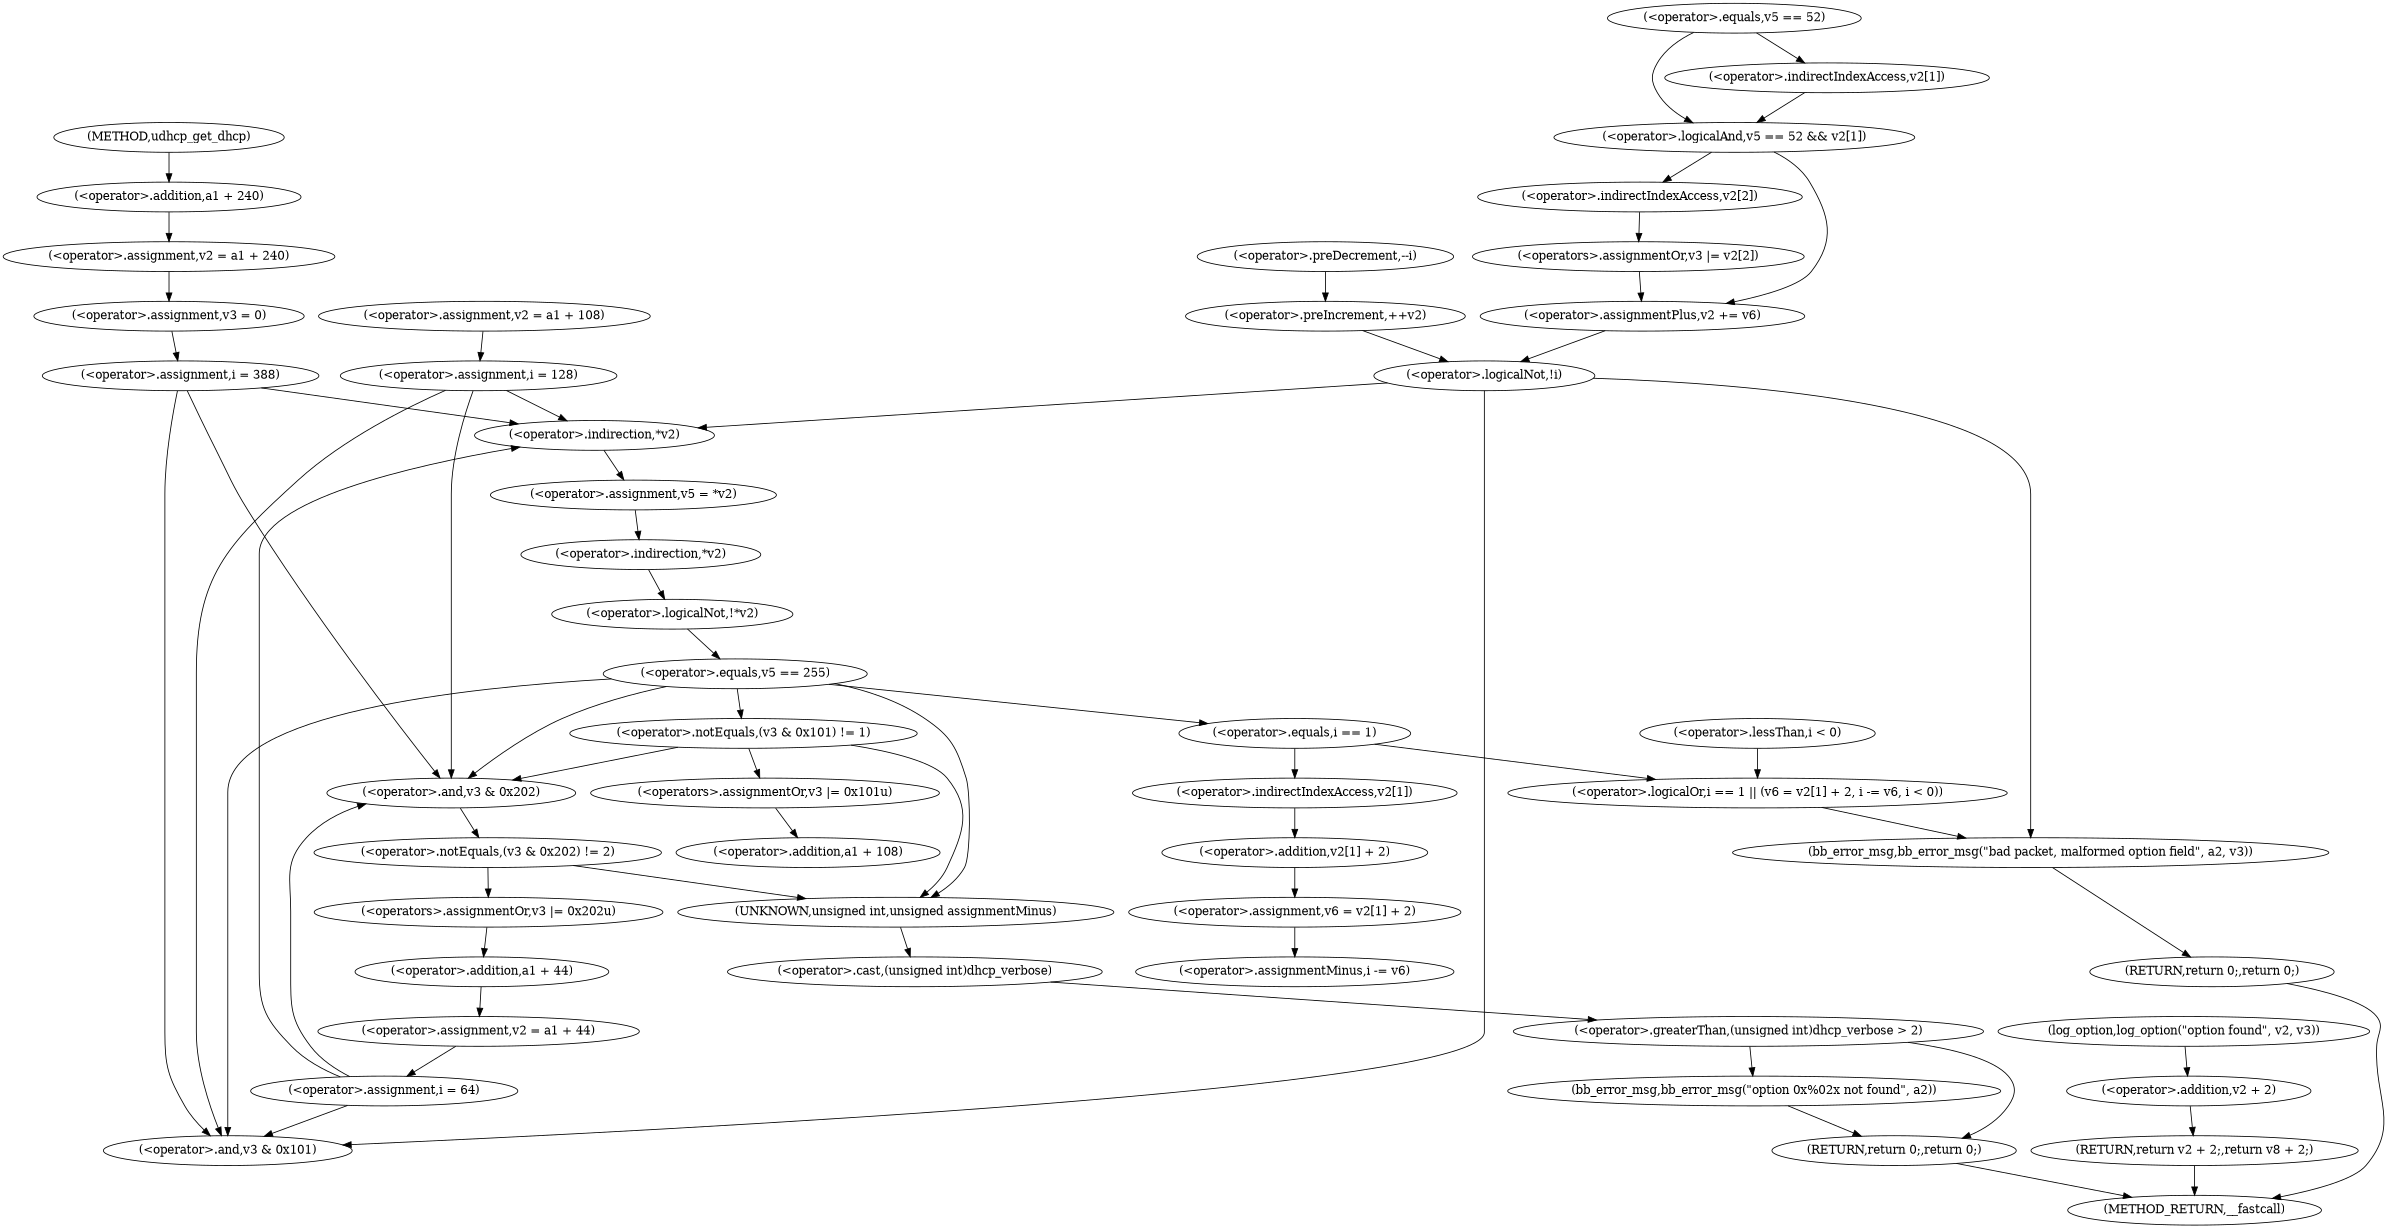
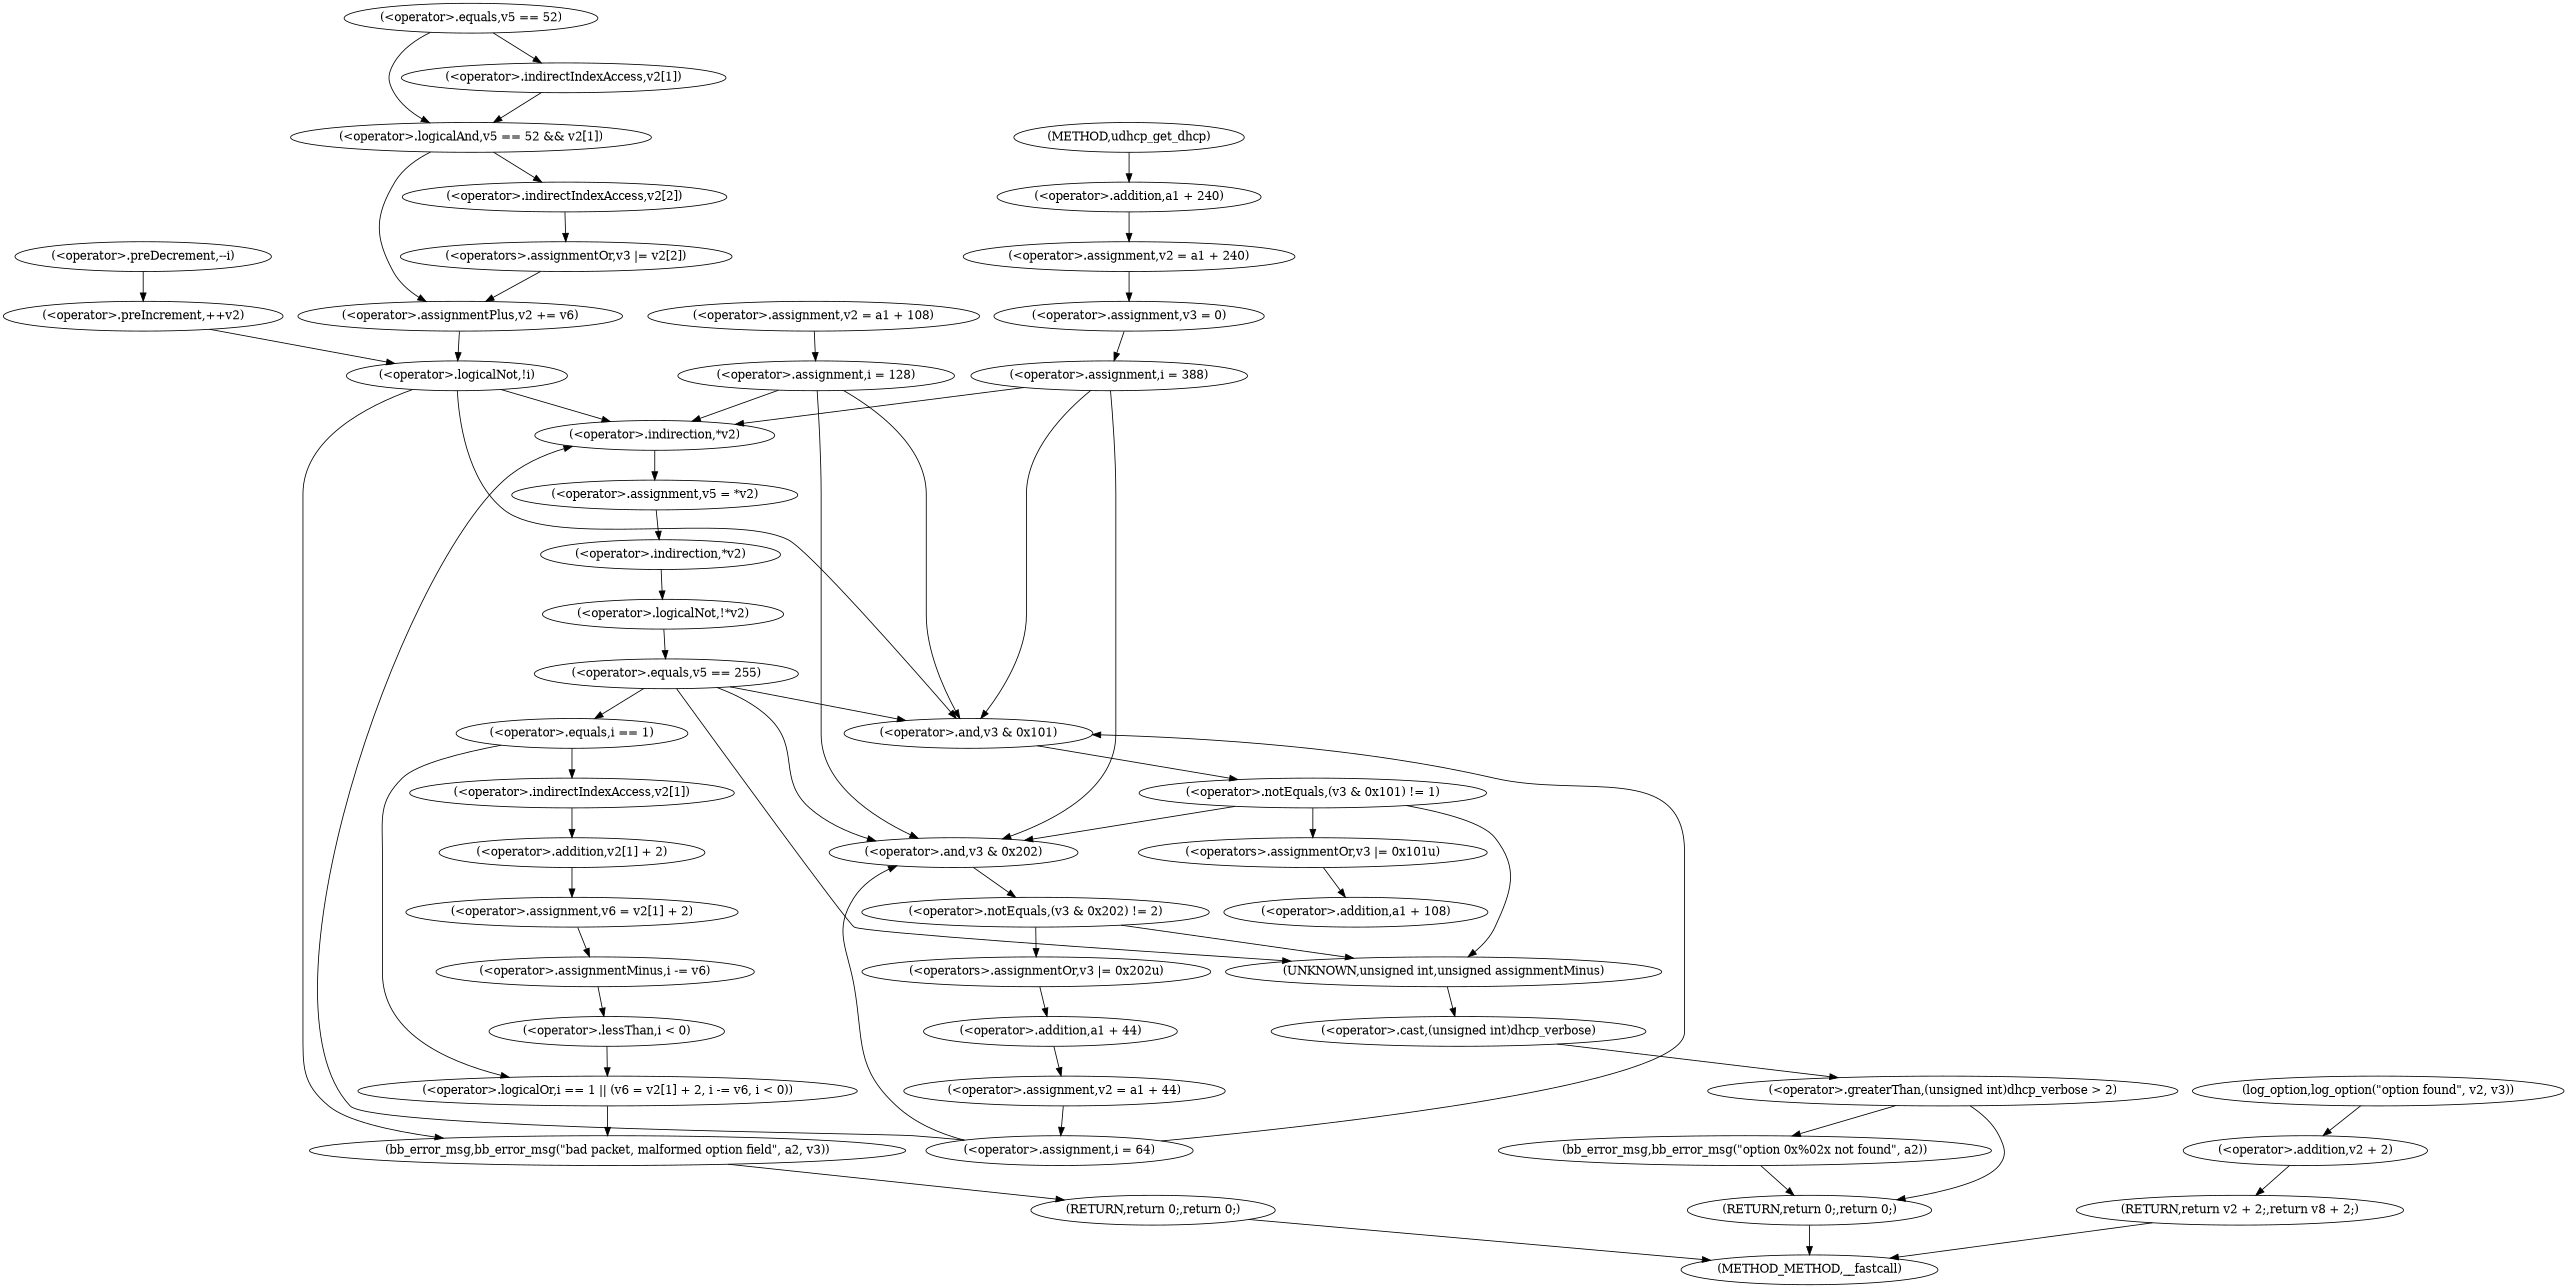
edge "(<operator>.equals,v5 == 255)" -> "(<operator>.notEquals,(v3 & 0x101) != 1)": now "(<operator>.and,v3 & 0x101)" -> "(<operator>.notEquals,(v3 & 0x101) != 1)"
edge "(<operator>.assignmentMinus,i -= v6)" -> "(<operator>.lessThan,i < 0)": added
node "(METHOD_RETURN,__fastcall)": label "(METHOD_RETURN,__fastcall)" -> "(METHOD_METHOD,__fastcall)"
